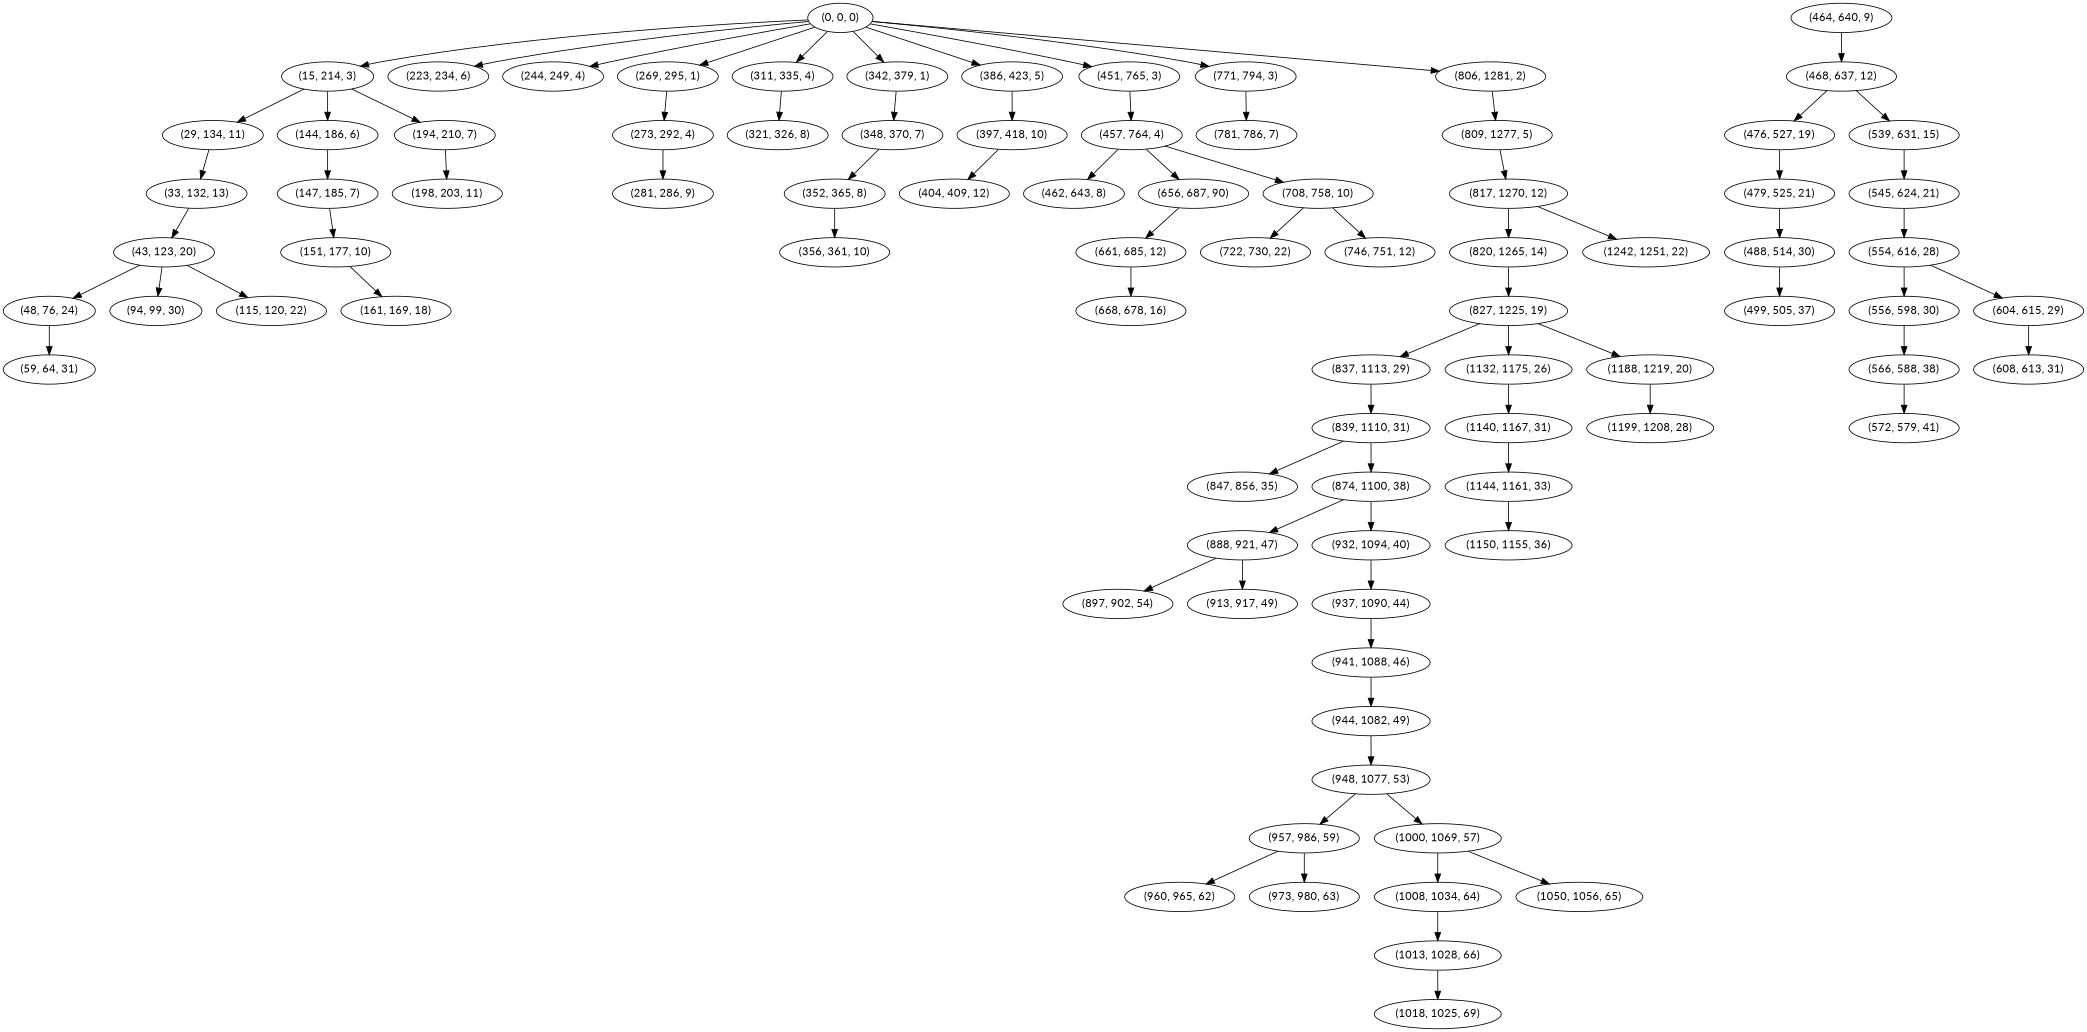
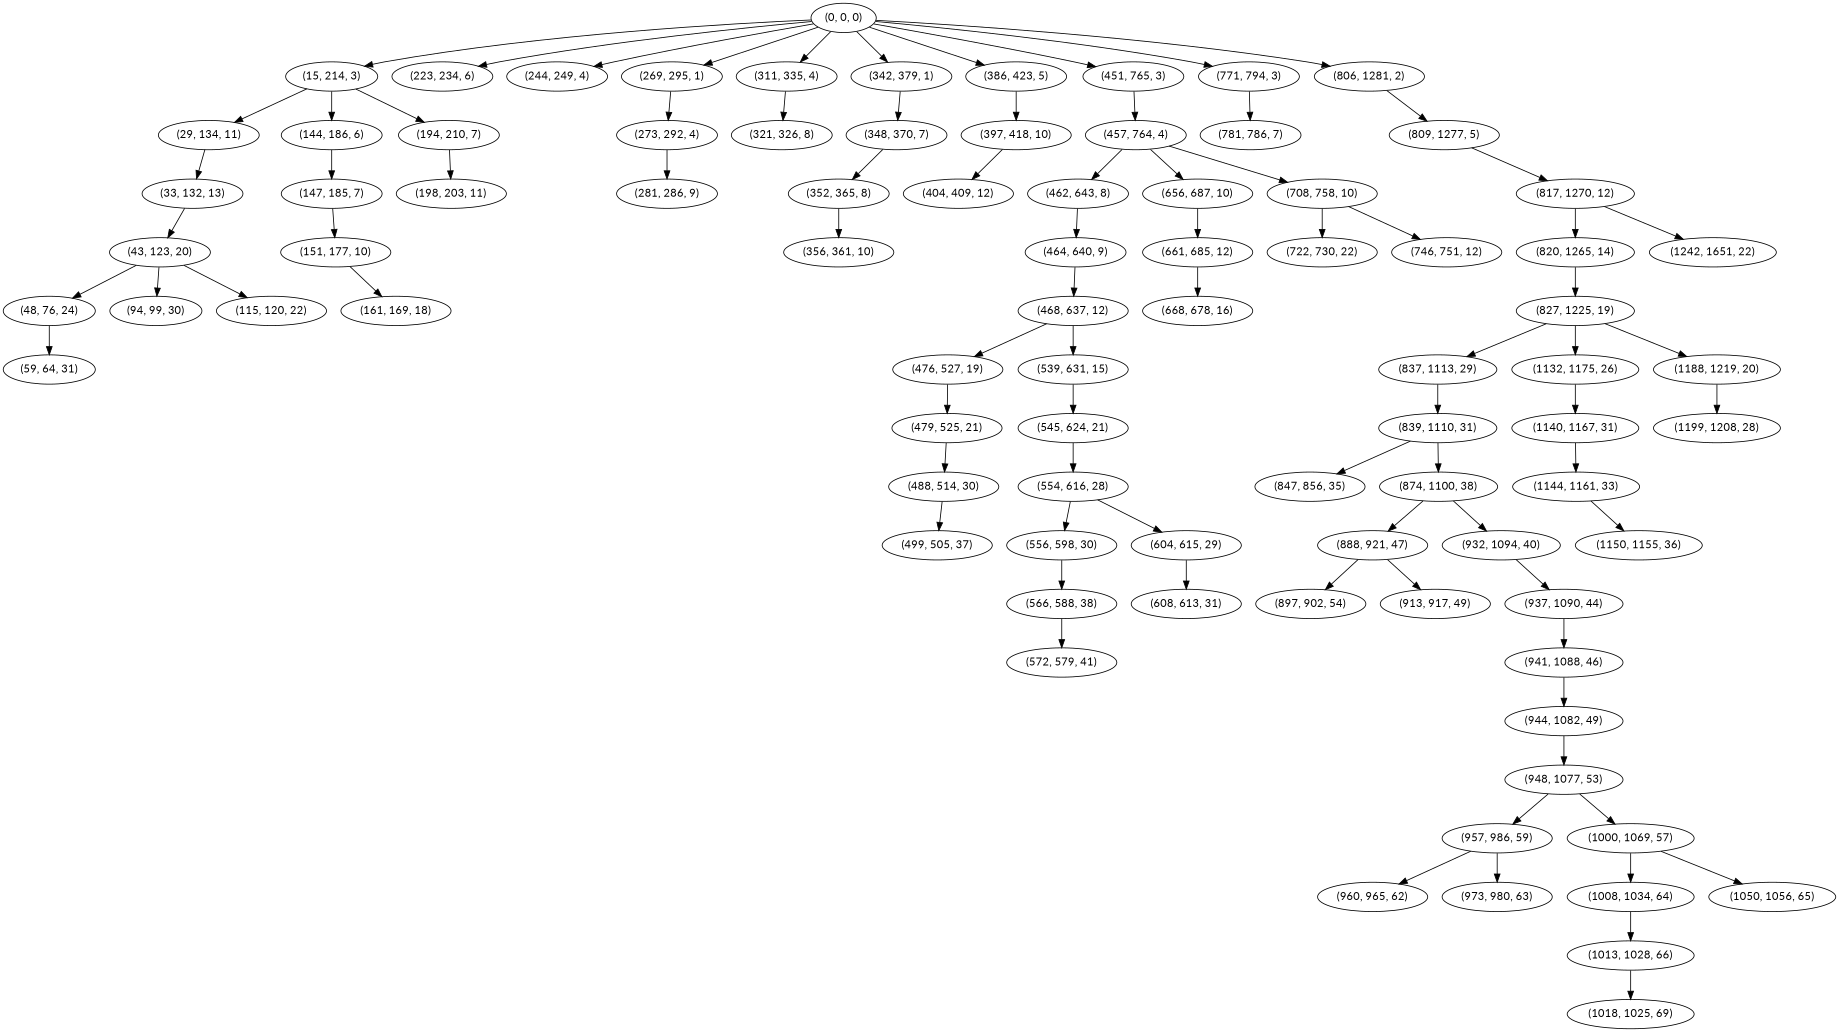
node "(656, 687, 90)": label "(656, 687, 90)" -> "(656, 687, 10)"
edge "(462, 643, 8)" -> "(464, 640, 9)": added
node "(1242, 1251, 22)": label "(1242, 1251, 22)" -> "(1242, 1651, 22)"
